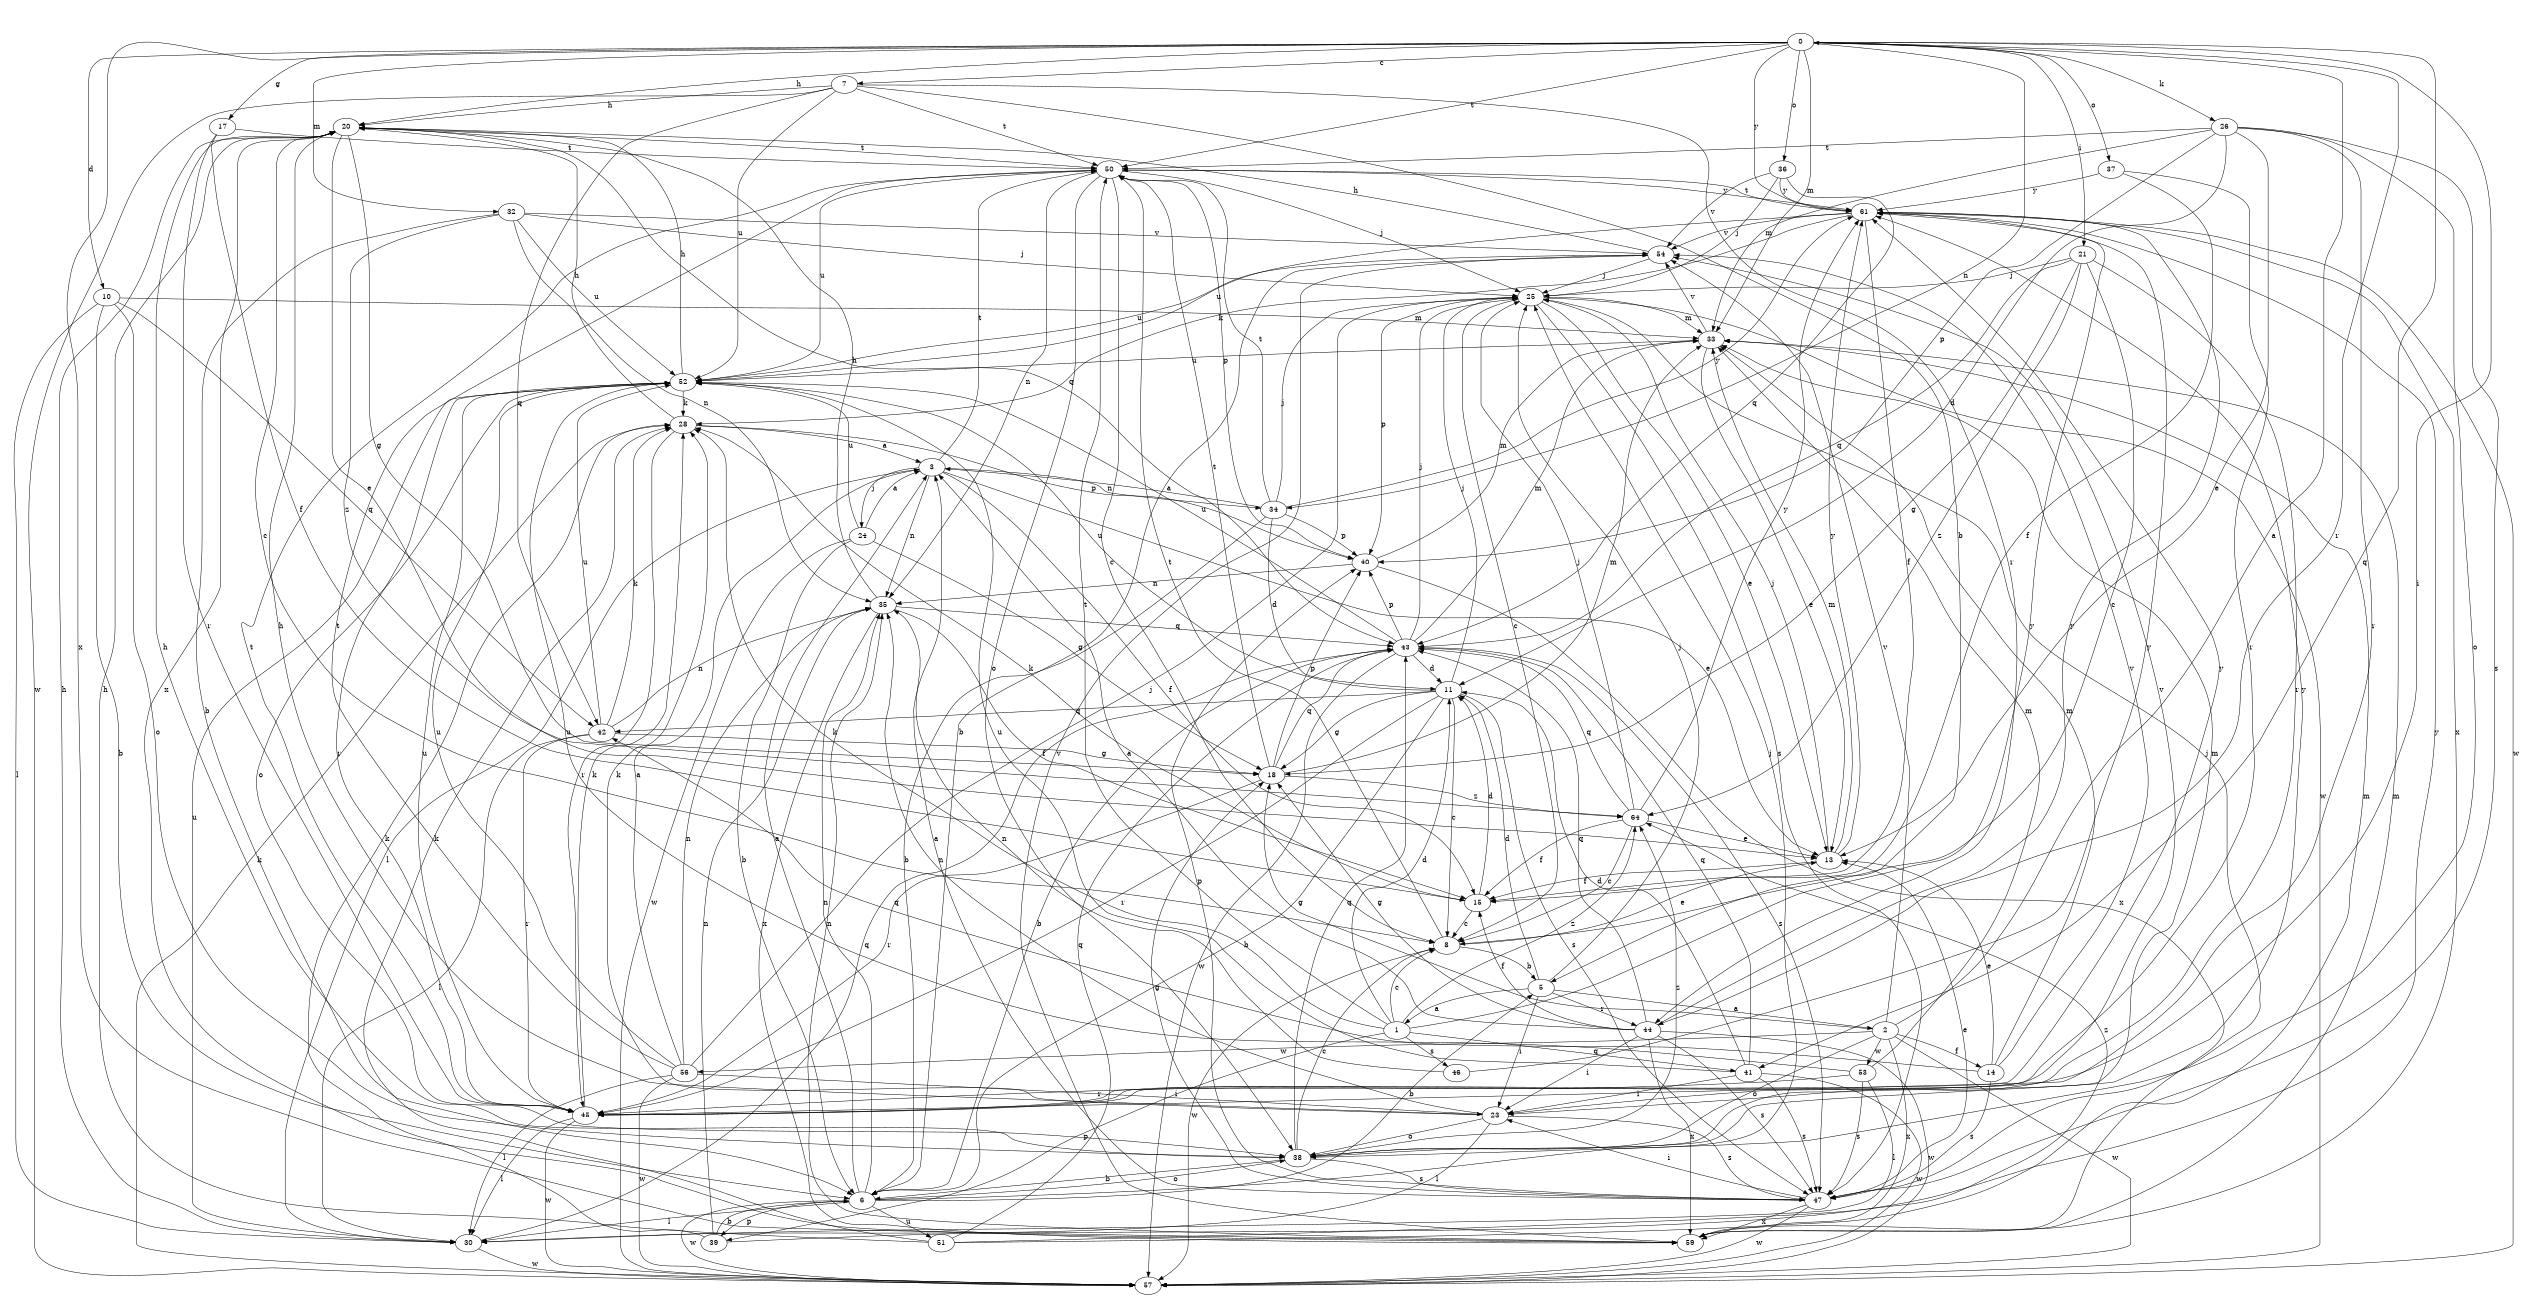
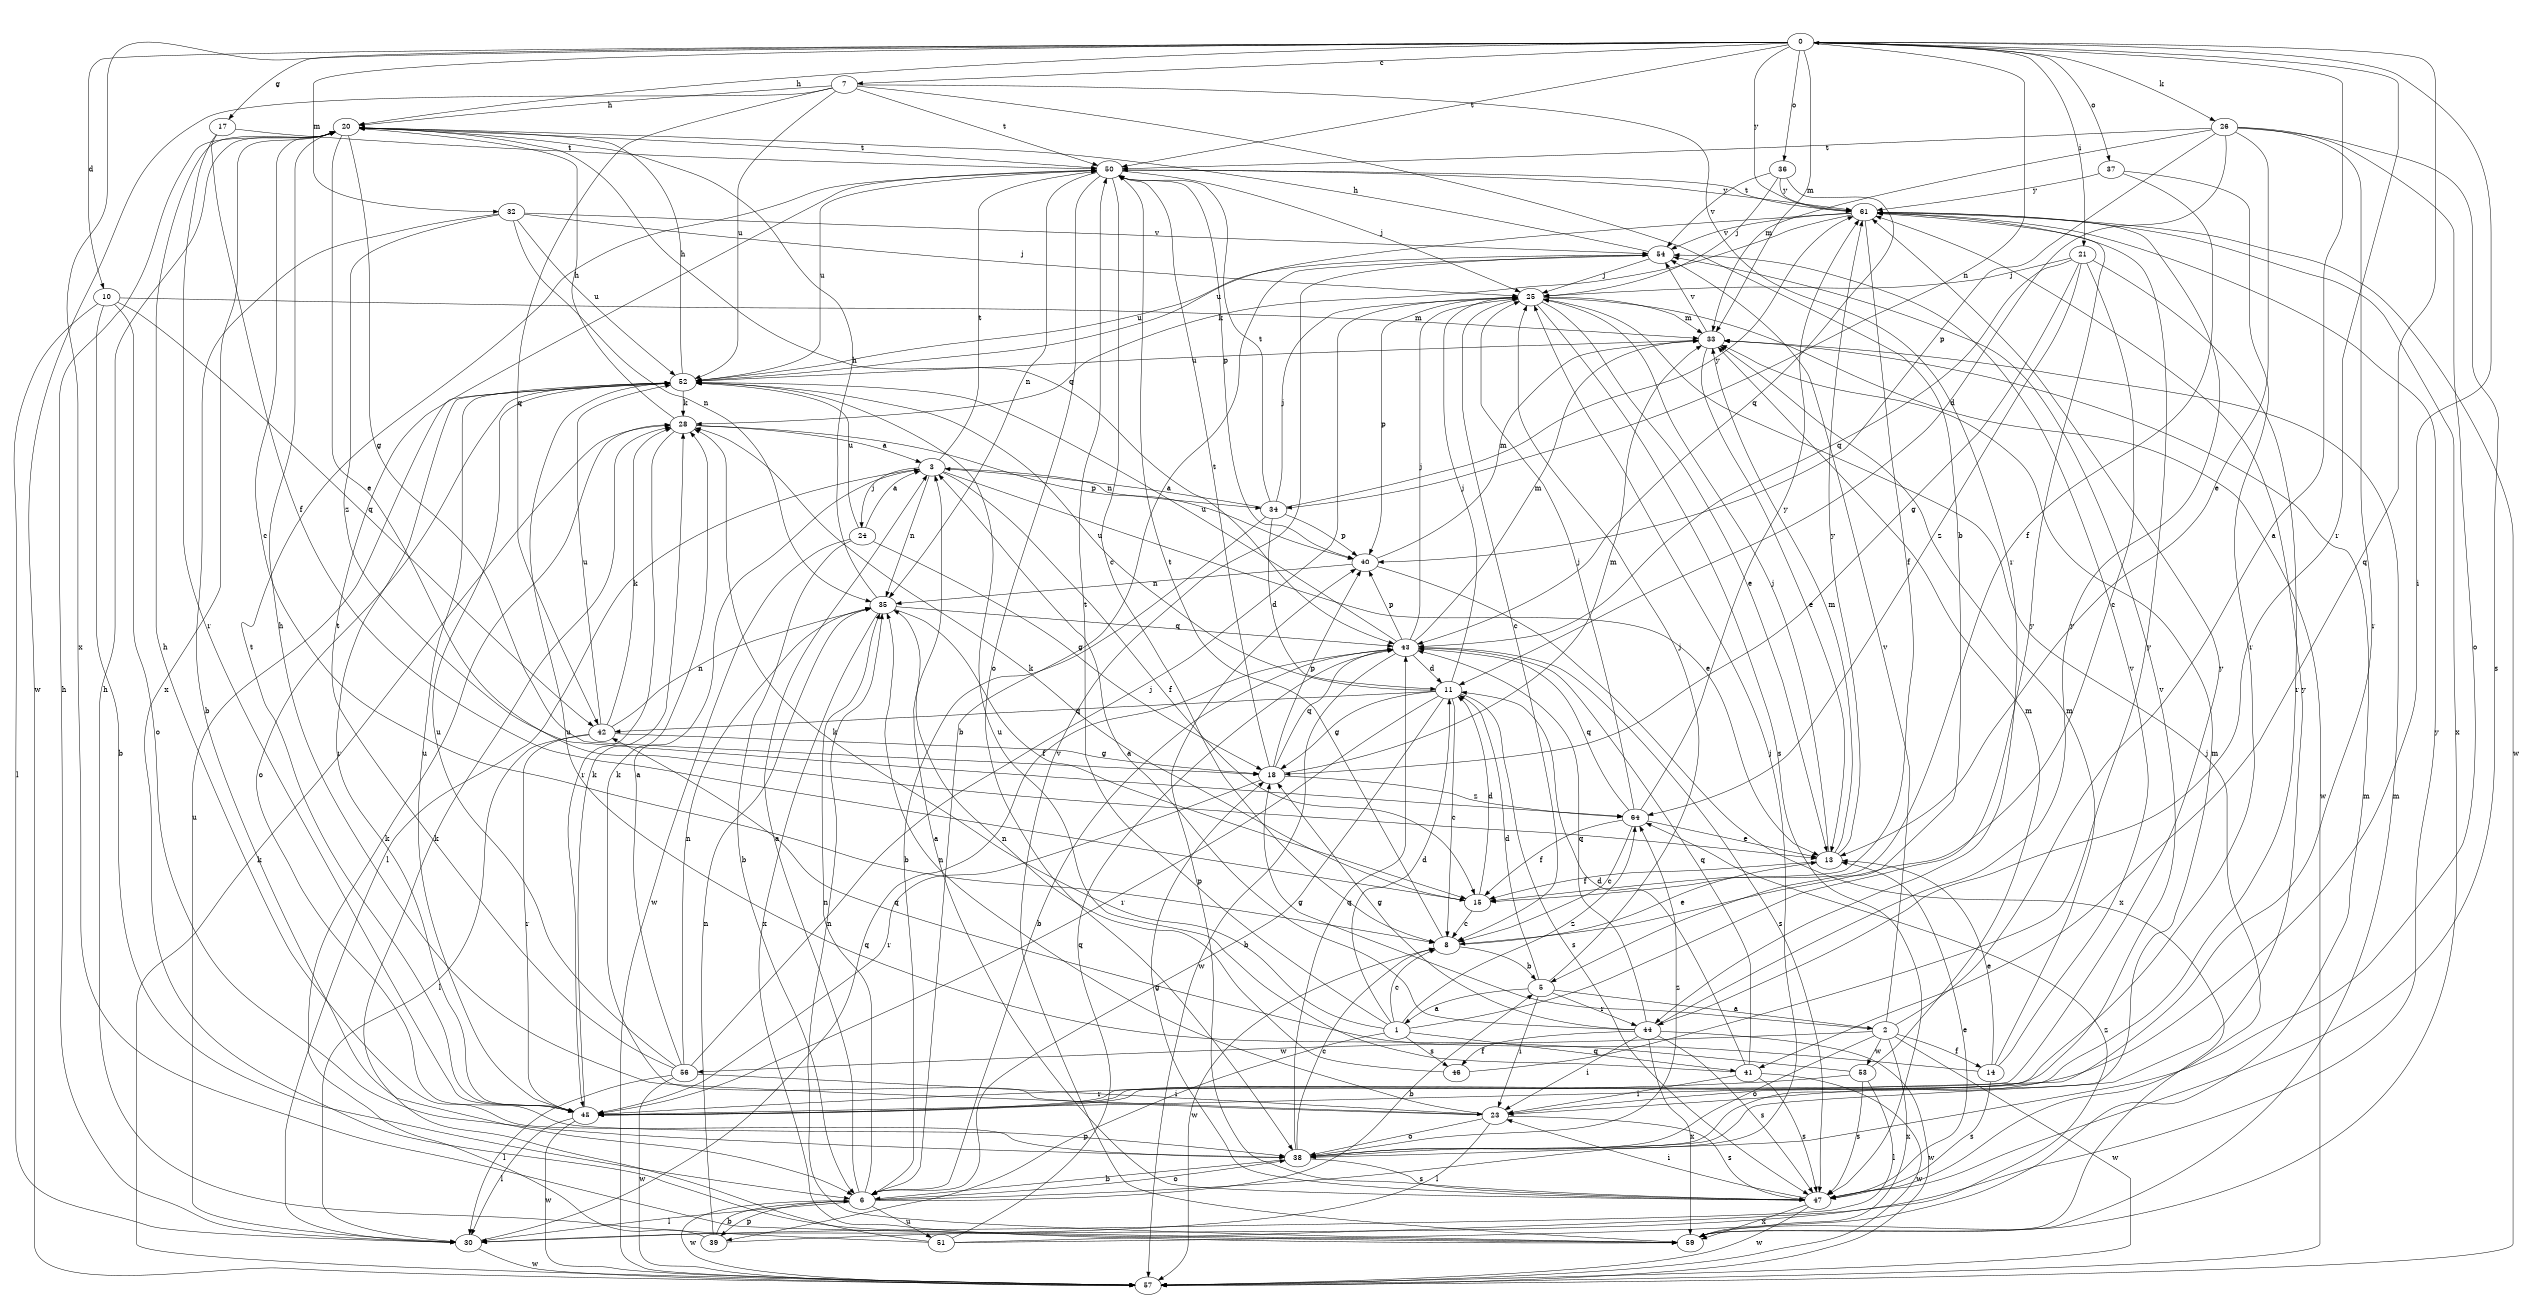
edge "44" -> "15": now "44" -> "46"
